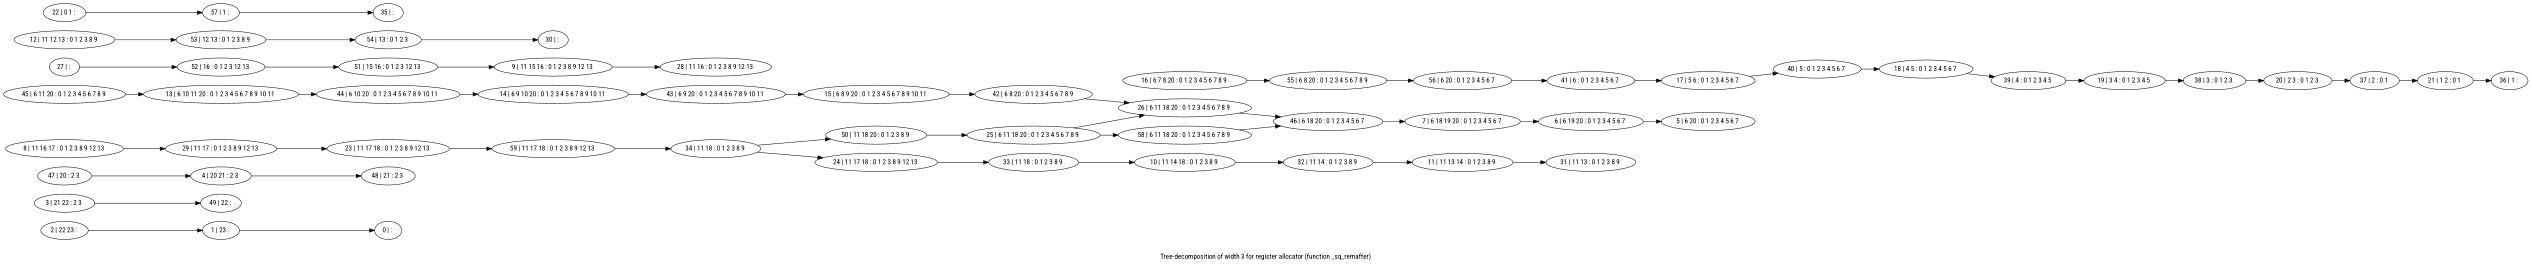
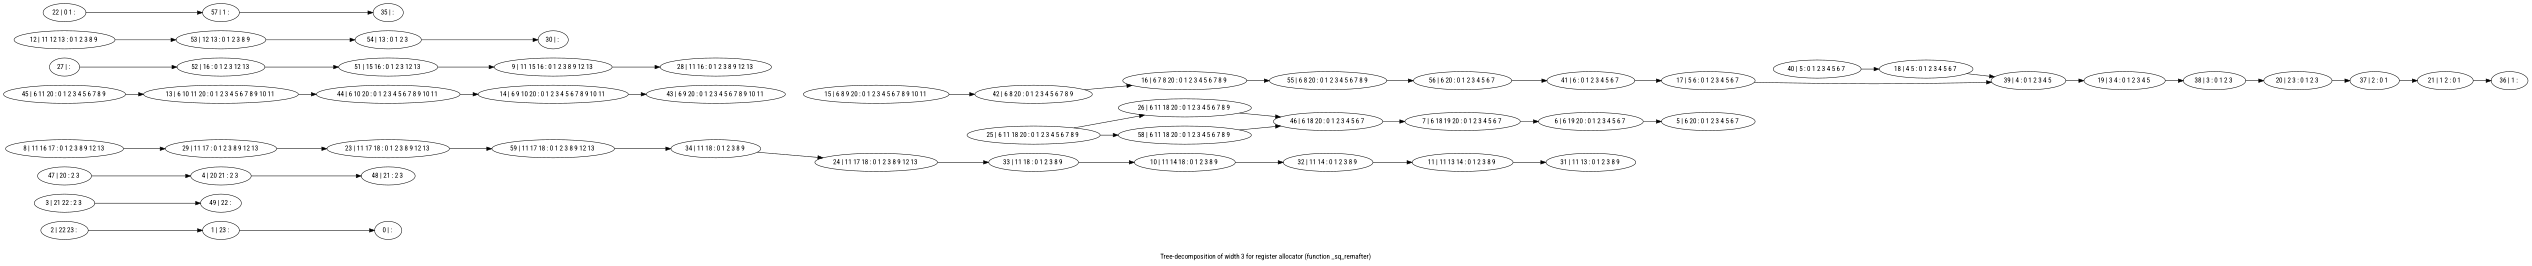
edge "17 | 5 6 : 0 1 2 3 4 5 6 7" -> "40 | 5 : 0 1 2 3 4 5 6 7": now "17 | 5 6 : 0 1 2 3 4 5 6 7" -> "39 | 4 : 0 1 2 3 4 5"
edge "43 | 6 9 20 : 0 1 2 3 4 5 6 7 8 9 10 11" -> "15 | 6 8 9 20 : 0 1 2 3 4 5 6 7 8 9 10 11": removed
edge "42 | 6 8 20 : 0 1 2 3 4 5 6 7 8 9" -> "26 | 6 11 18 20 : 0 1 2 3 4 5 6 7 8 9": now "42 | 6 8 20 : 0 1 2 3 4 5 6 7 8 9" -> "16 | 6 7 8 20 : 0 1 2 3 4 5 6 7 8 9"
node "50 | 11 18 20 : 0 1 2 3 8 9": removed
